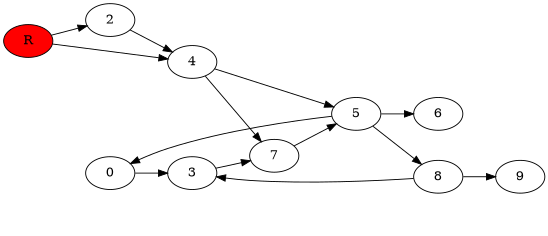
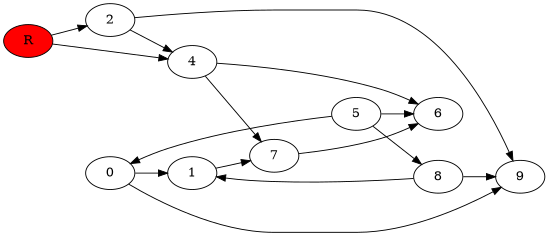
edge "2" -> "9": added
edge "4" -> "5": now "4" -> "6"
edge "7" -> "5": now "7" -> "6"
node "3": label "3" -> "1"
edge "0" -> "9": added
